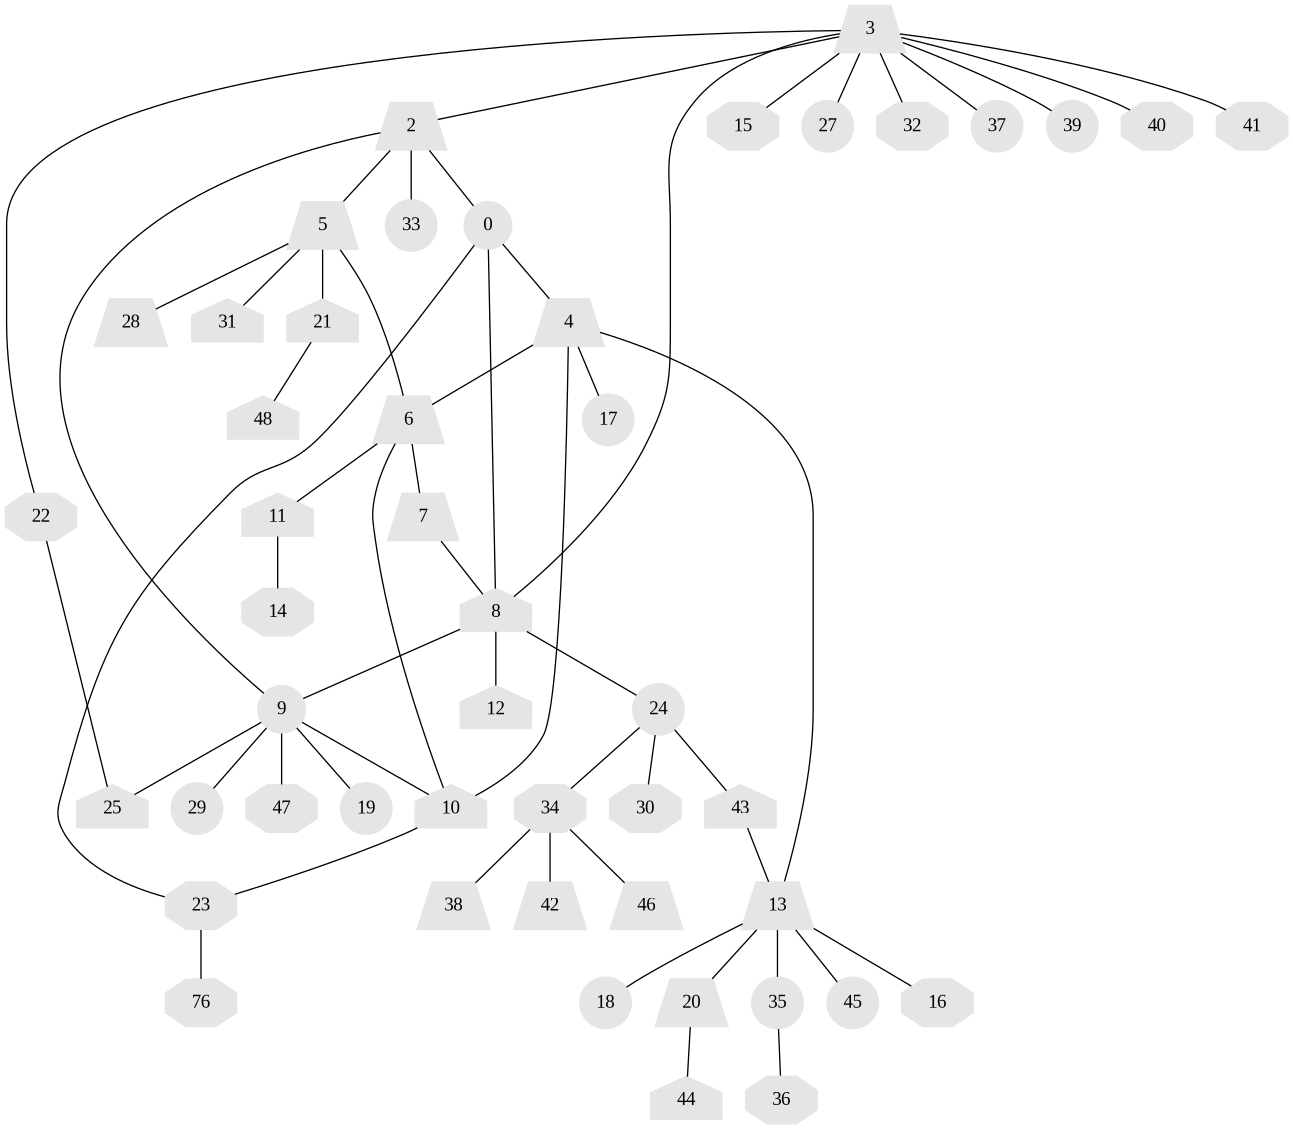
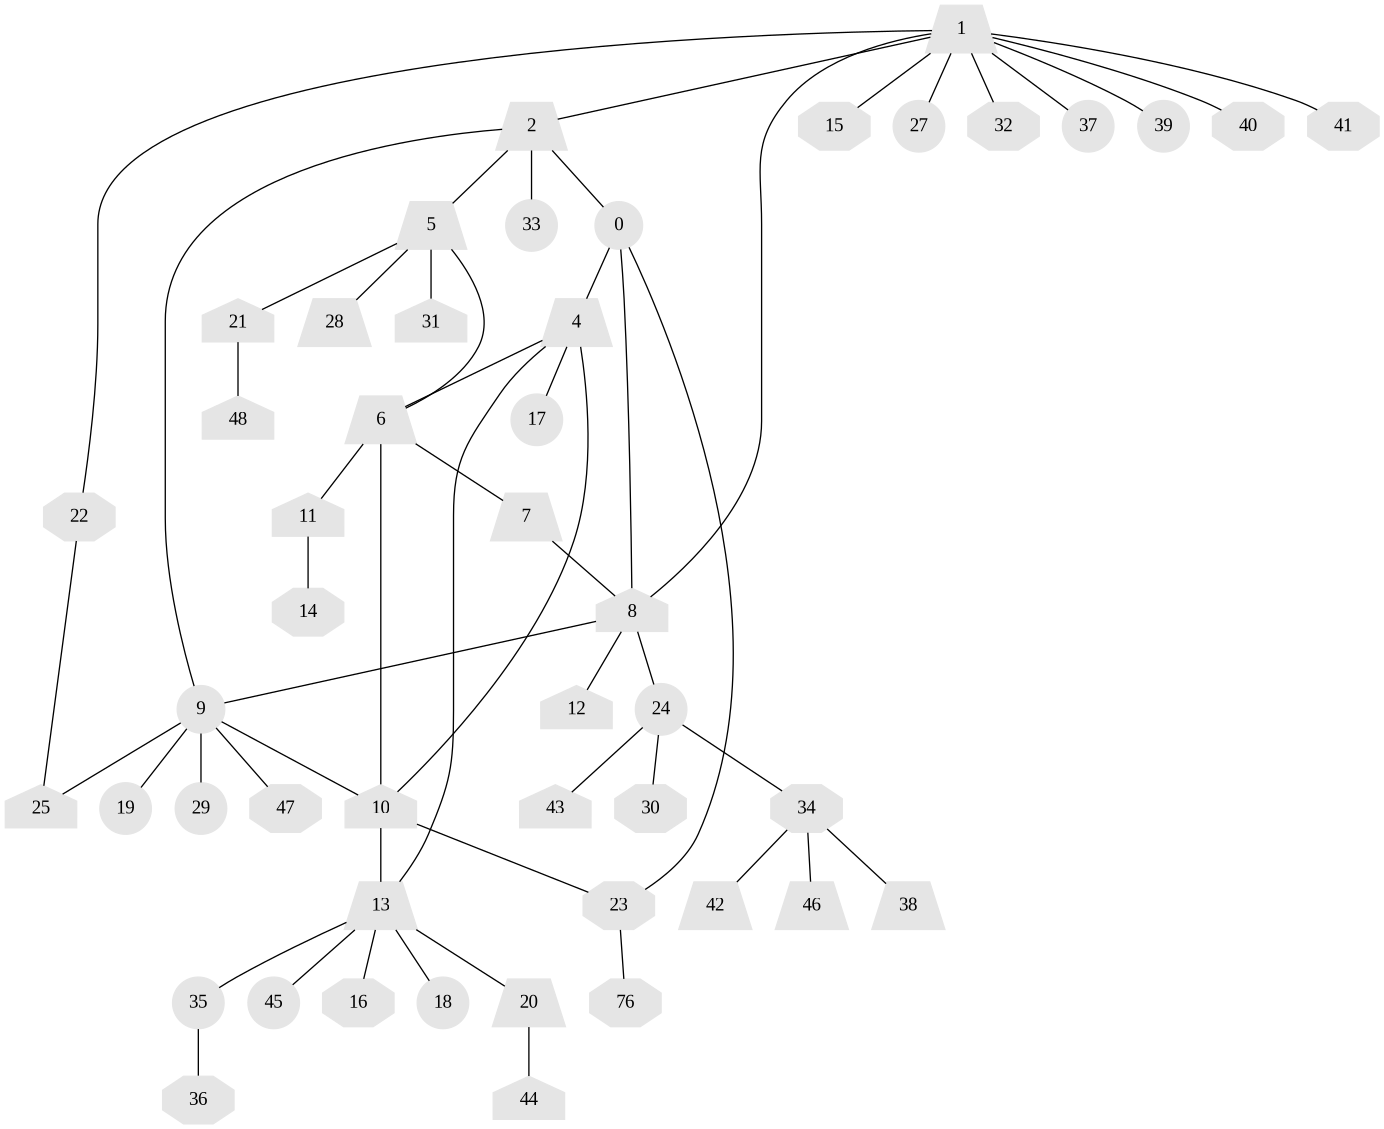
node "3": label "3" -> "1"
edge "43" -- "13": now "10" -- "13"
